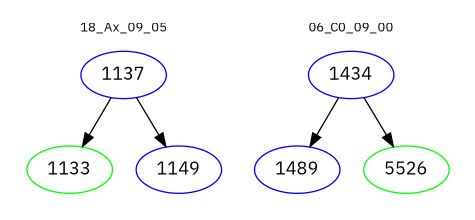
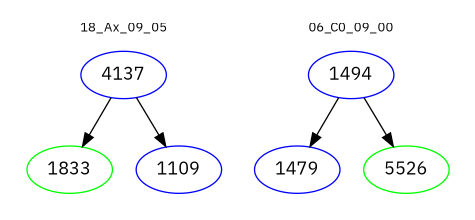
node "1137": label "1137" -> "4137"
node "1434": label "1434" -> "1494"
node "1133": label "1133" -> "1833"
node "1149": label "1149" -> "1109"
node "1489": label "1489" -> "1479"
